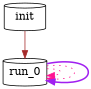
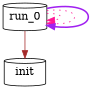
edge "init" -> "run_0": reversed
